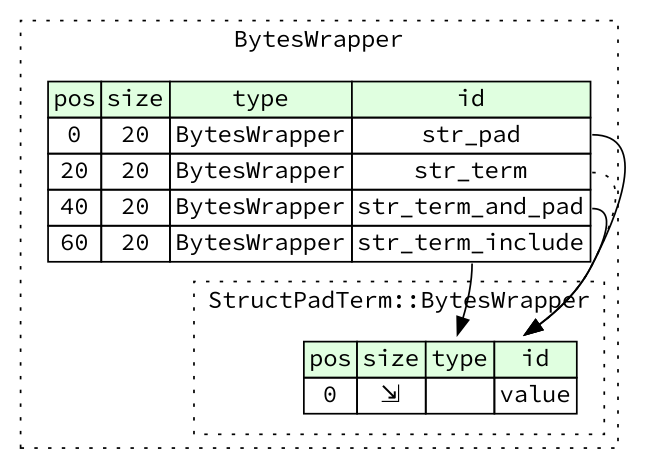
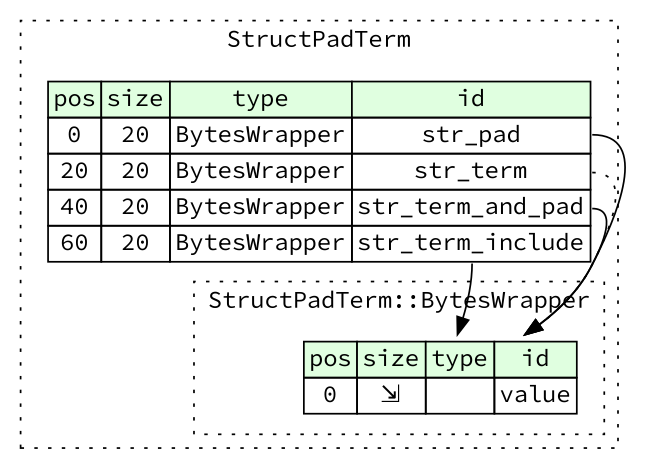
cluster "BytesWrapper": label "BytesWrapper" -> "StructPadTerm"
